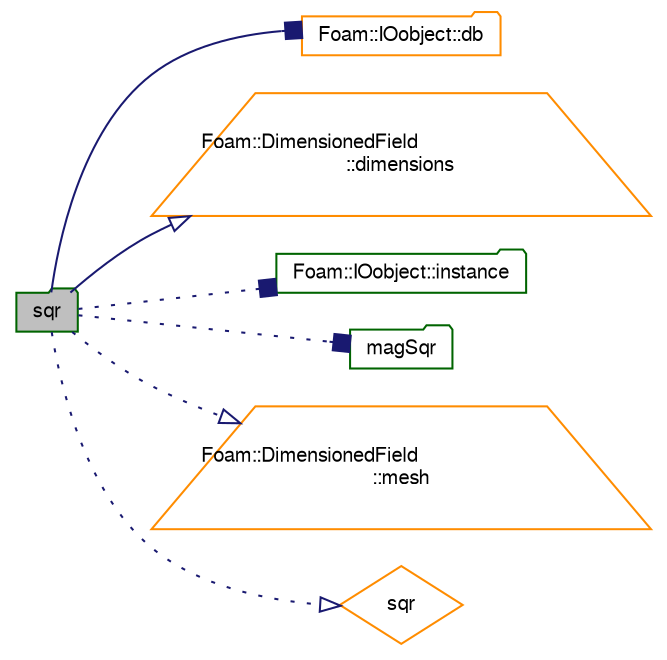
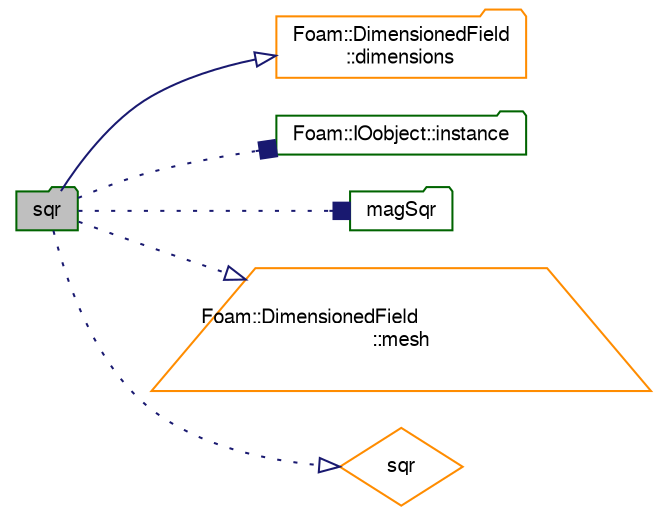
node "Foam::IOobject::db": removed
node "Foam::DimensionedField ::dimensions": shape trapezium -> folder
